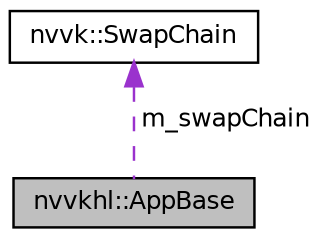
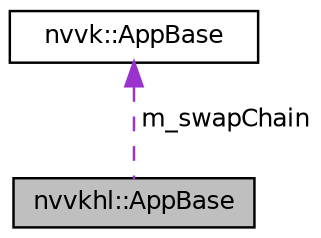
node "nvvk::SwapChain": label "nvvk::SwapChain" -> "nvvk::AppBase"
